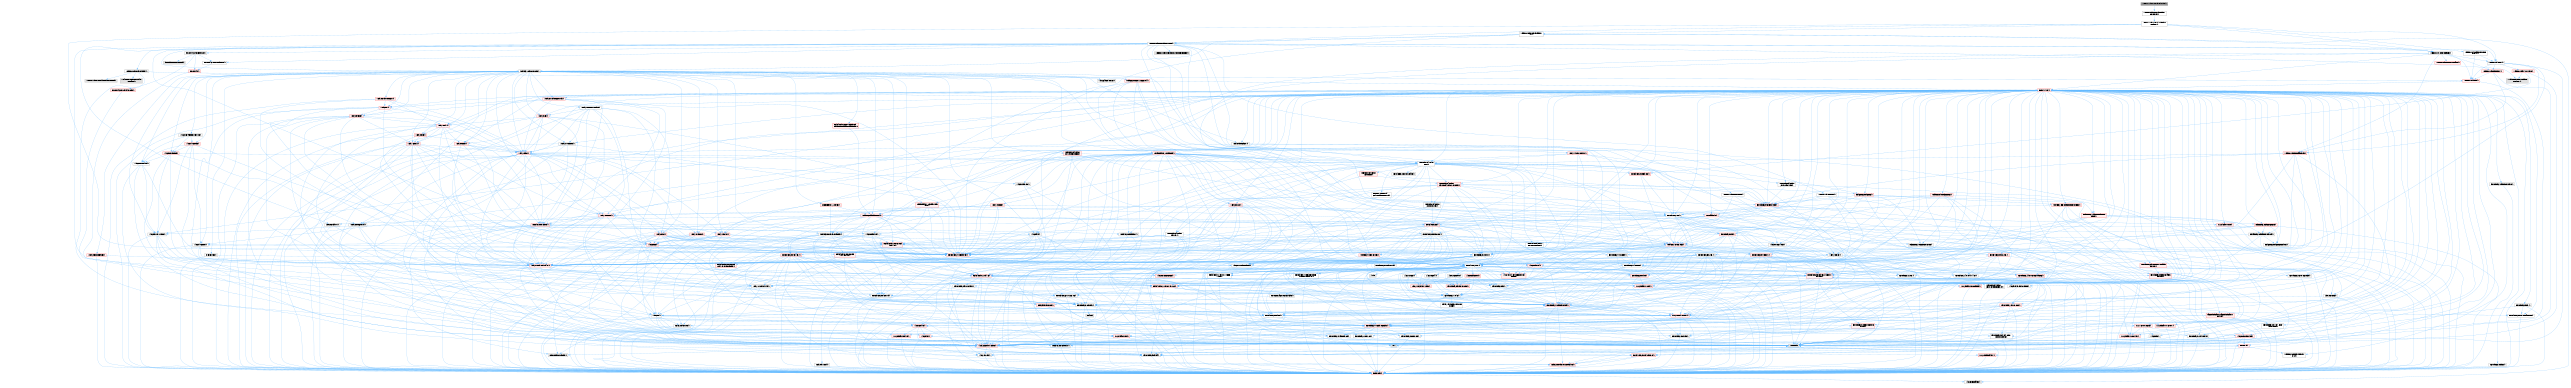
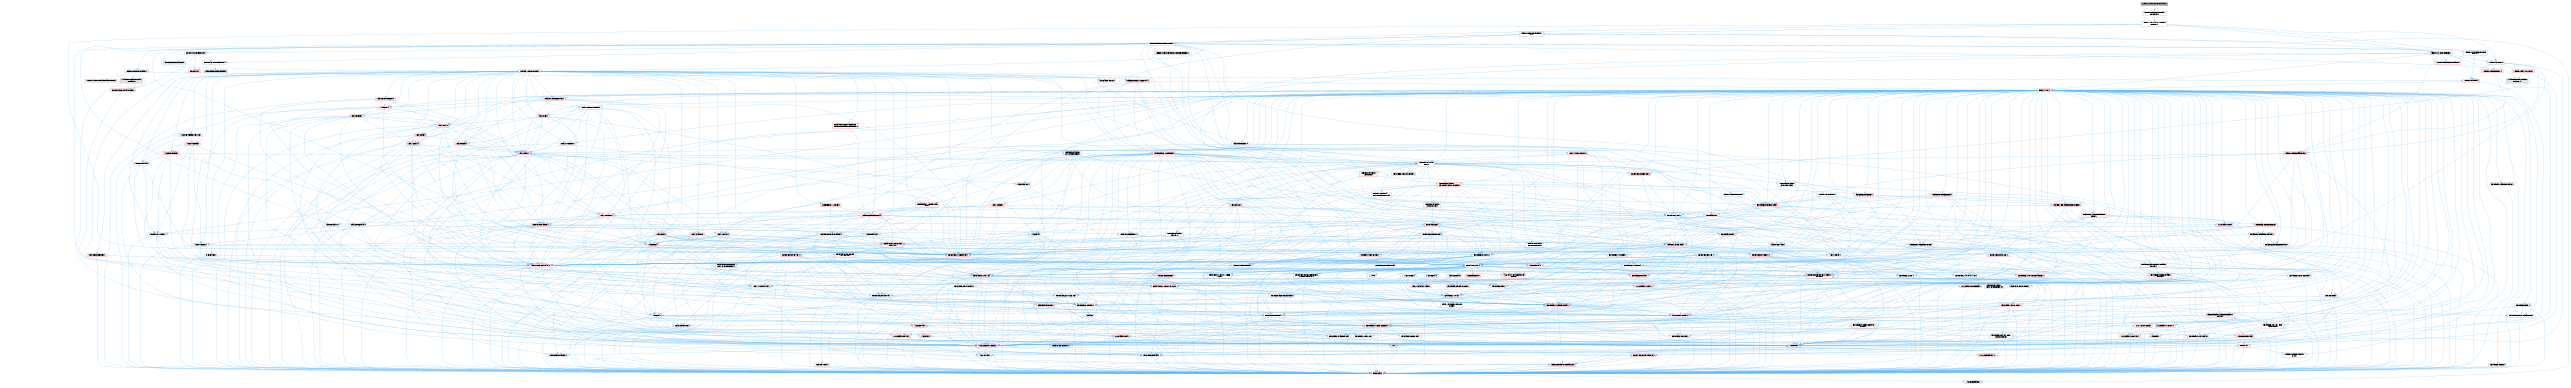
node "InstancedStruct.generated.h": added
node "Containers/UnrealTemplate TypeCompatibility.h": label "Containers/UnrealTemplate TypeCompatibility.h" -> "Containers/ContainerElement TypeCompatibility.h"
